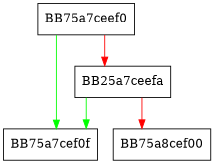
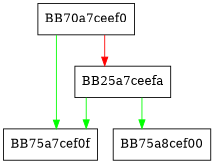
node "BB75a7ceef0": label "BB75a7ceef0" -> "BB70a7ceef0"
edge "BB25a7ceefa" -> "BB75a8cef00": color red -> green
